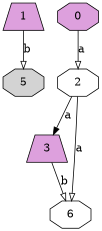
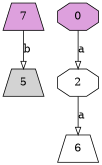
node "1": label "1" -> "7"
node "5": shape octagon -> trapezium
node "3": removed
node "6": shape octagon -> trapezium
